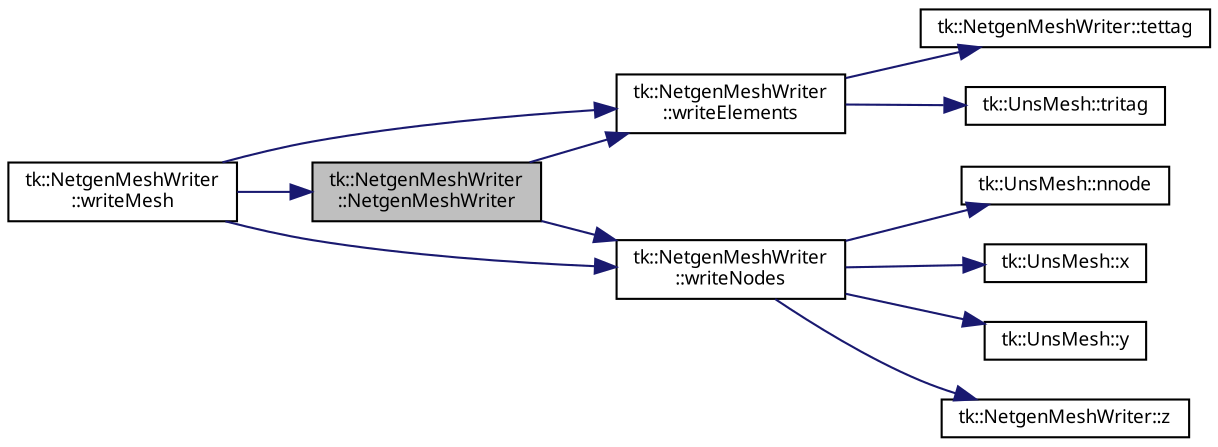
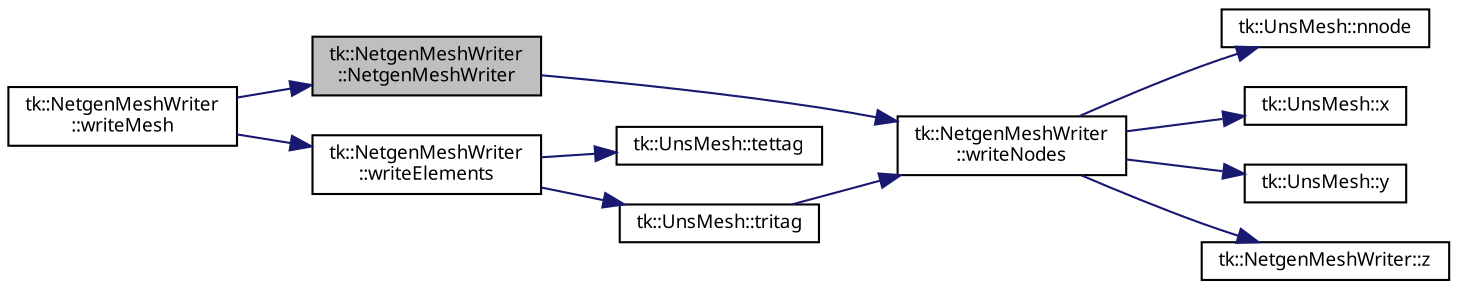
node "tk::NetgenMeshWriter::tettag": label "tk::NetgenMeshWriter::tettag" -> "tk::UnsMesh::tettag"
edge "tk::NetgenMeshWriter ::NetgenMeshWriter" -> "tk::NetgenMeshWriter ::writeElements": removed
edge "tk::NetgenMeshWriter ::writeMesh" -> "tk::NetgenMeshWriter ::writeNodes": now "tk::UnsMesh::tritag" -> "tk::NetgenMeshWriter ::writeNodes"
